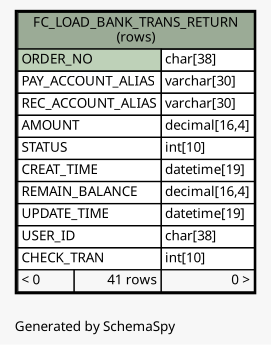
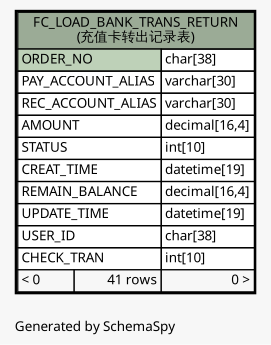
node "FC_LOAD_BANK_TRANS_RETURN": text "(rows)" -> "(充值卡转出记录表)"
